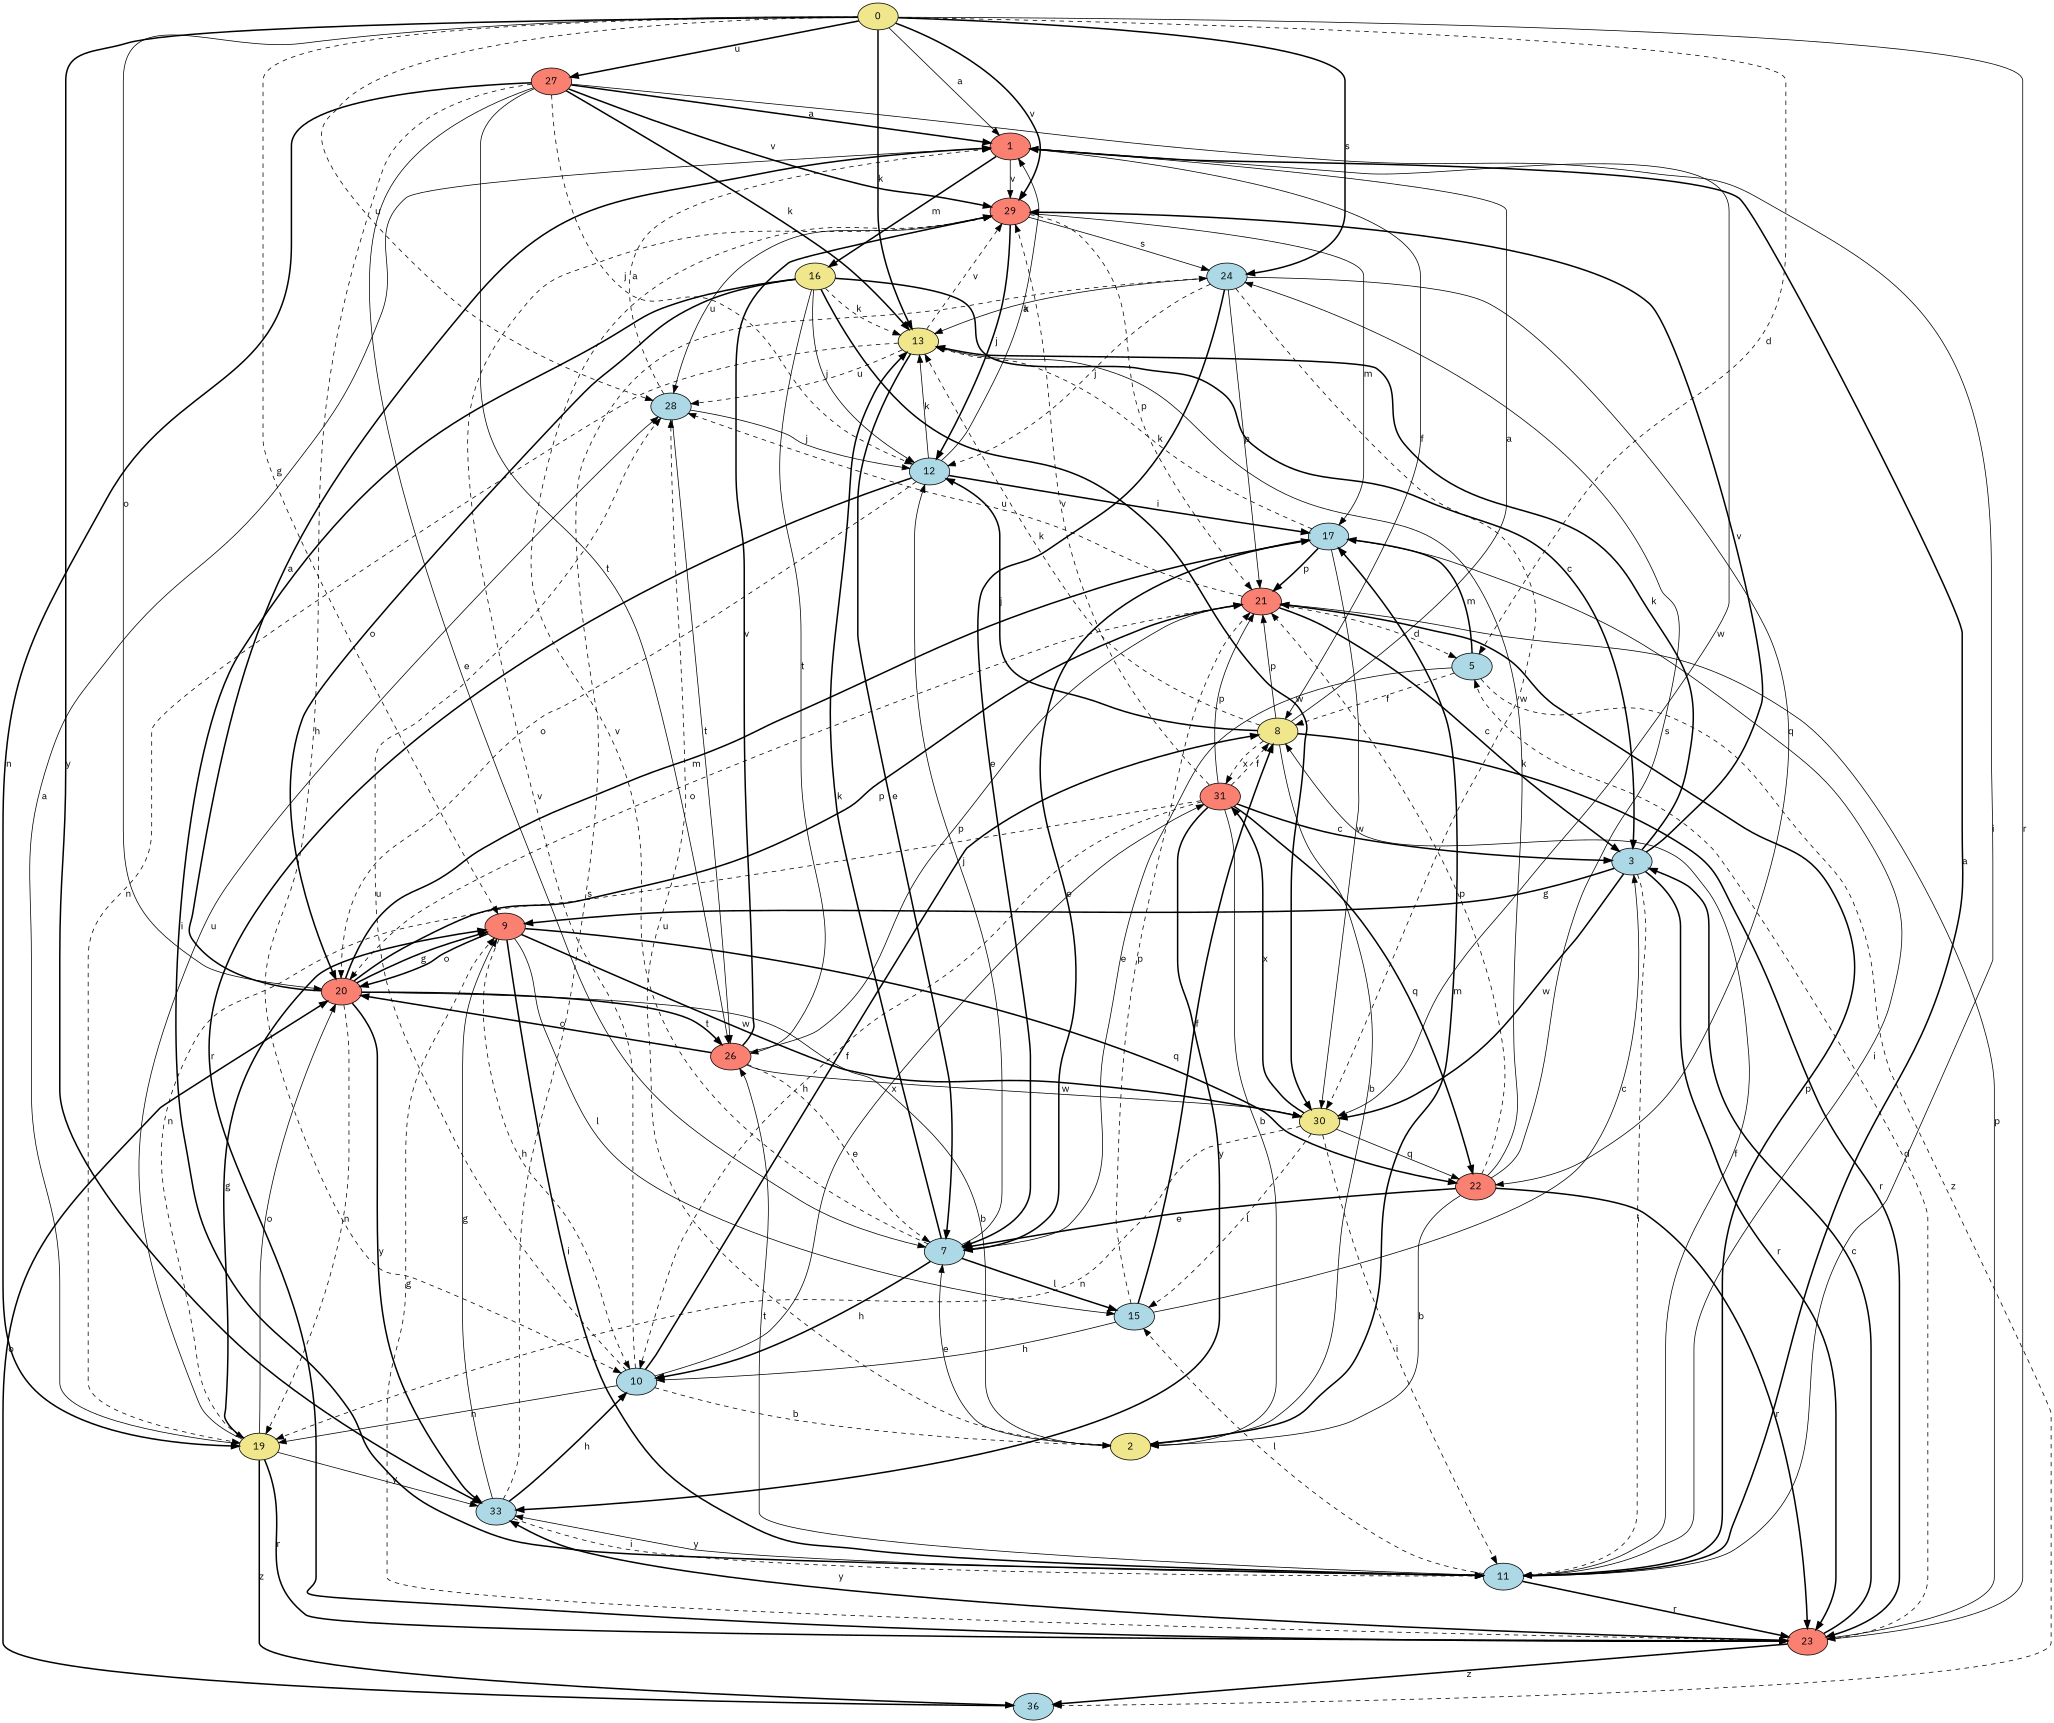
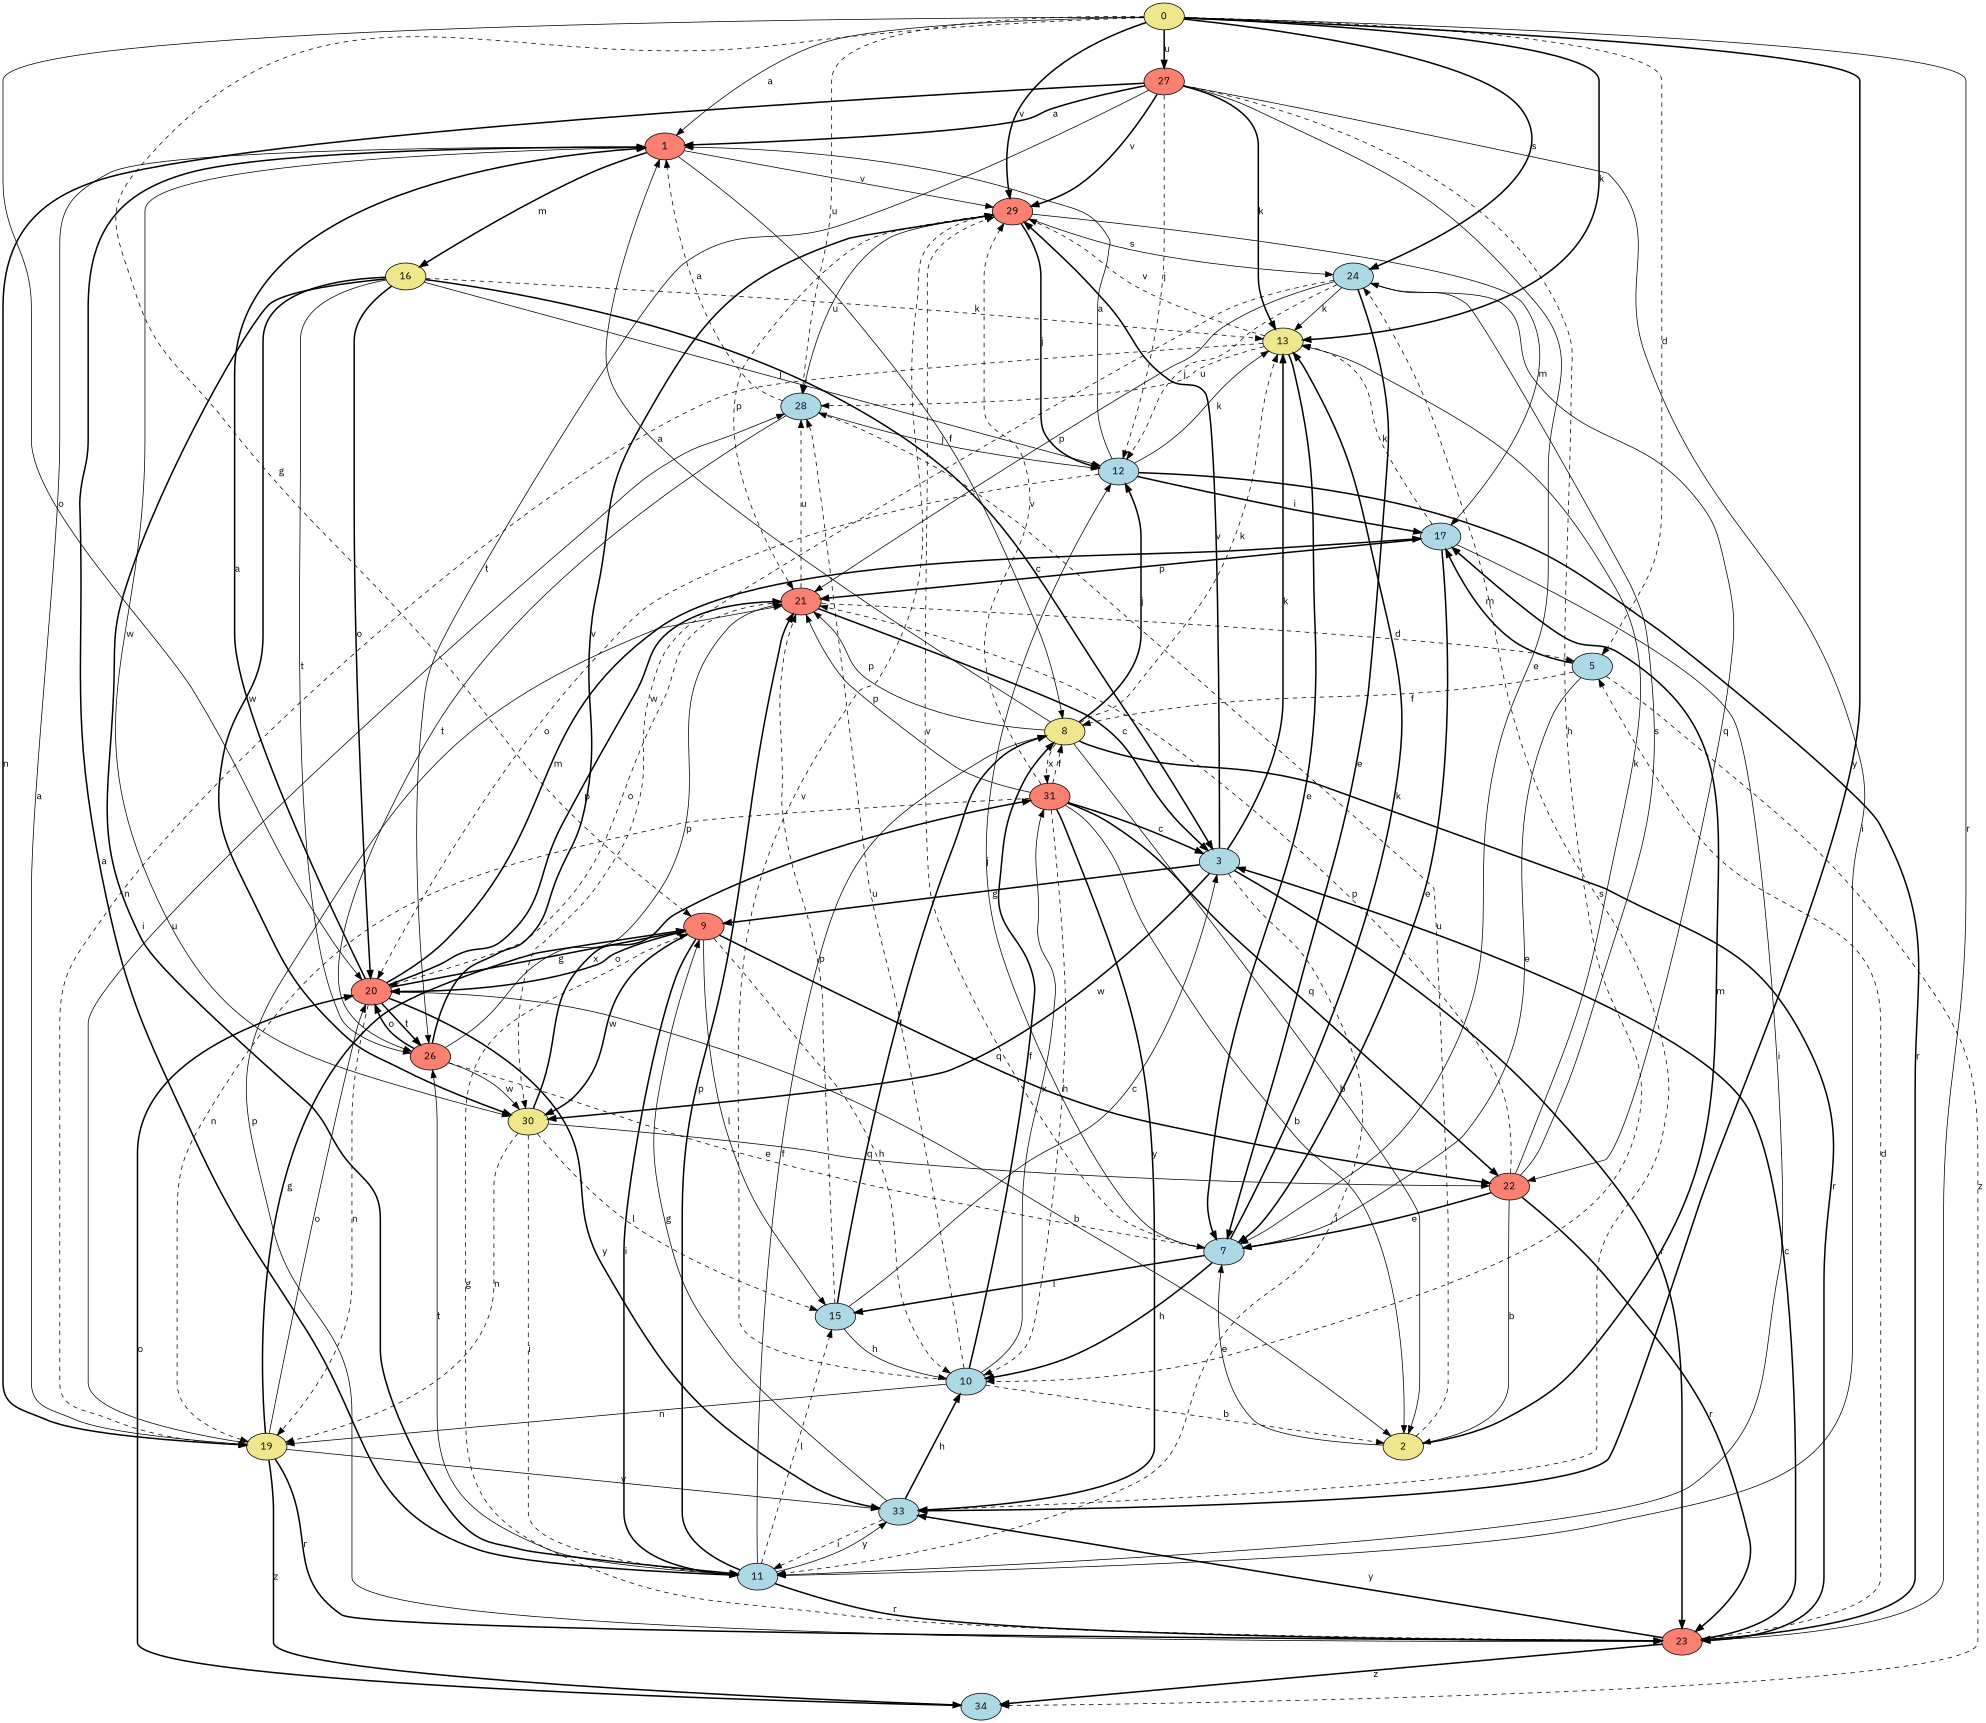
edge "17" -> "30": removed, label "w"
node "36": label "36" -> "34"
